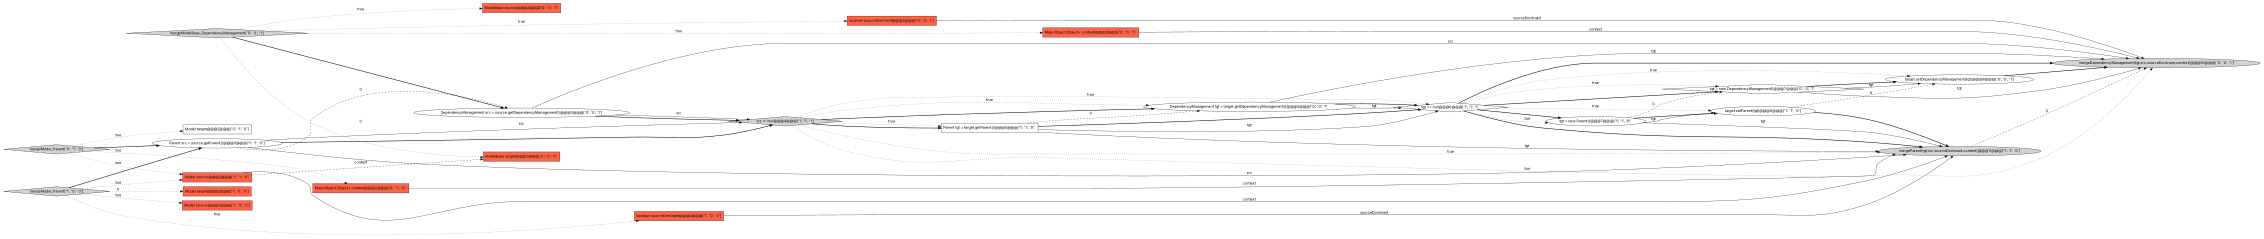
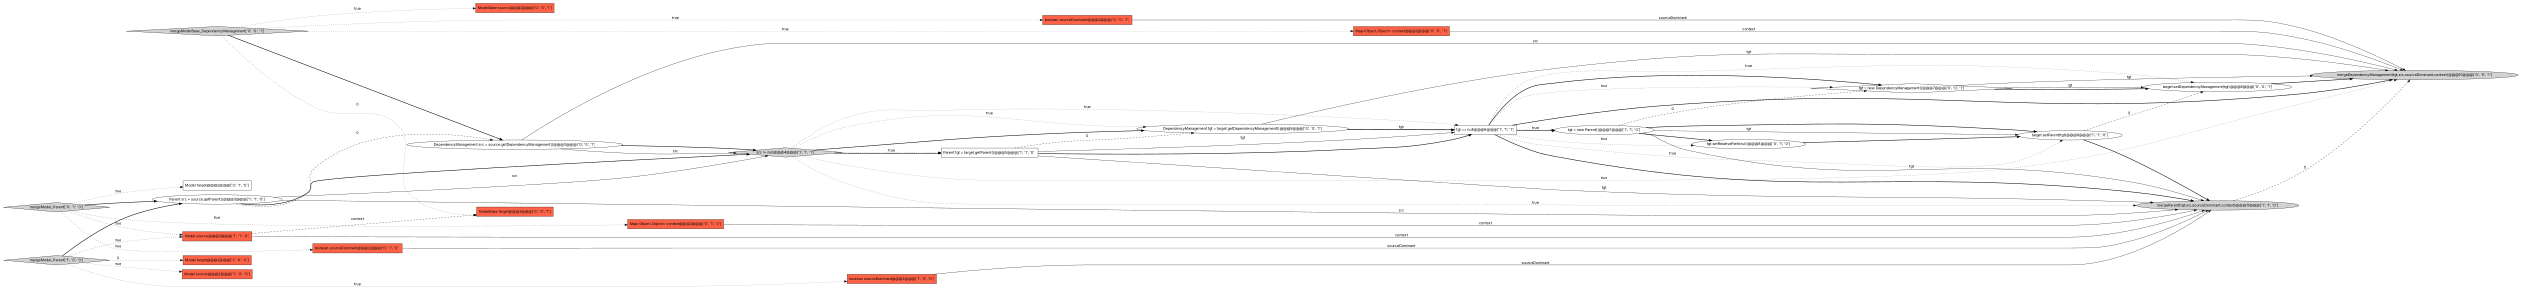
node "tgt == null@@@6@@@['1', '1', '1']": shape diamond -> box
node "tgt.setRelativePath(null)@@@8@@@['0', '1', '0']": added
node "boolean sourceDominant@@@2@@@['0', '1', '0']": added
